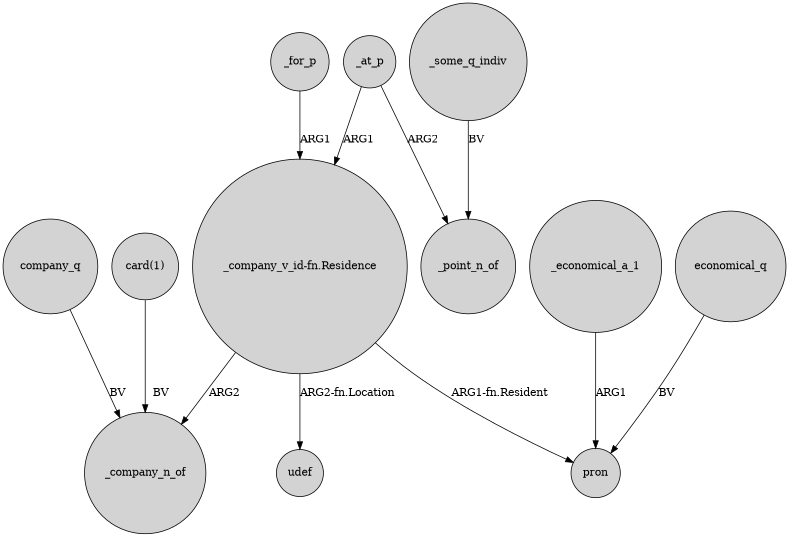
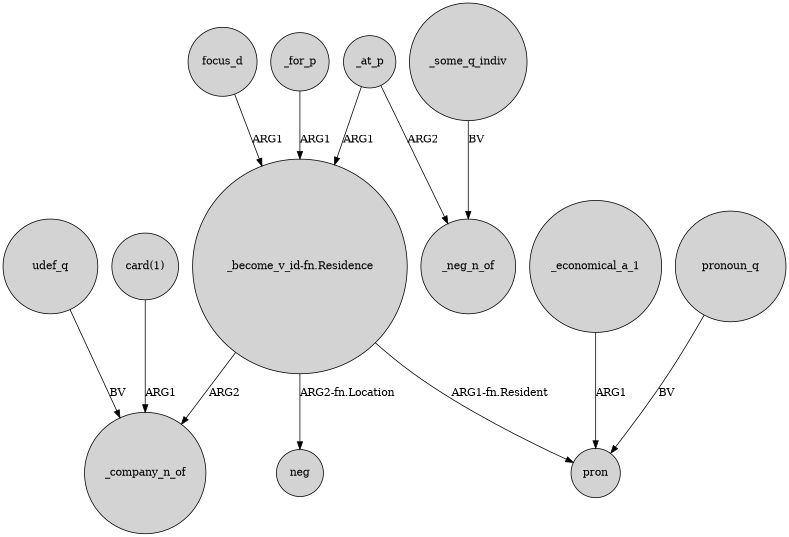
node "focus_d": added
node "company_q": label "company_q" -> "udef_q"
node "_company_v_id-fn.Residence": label "_company_v_id-fn.Residence" -> "_become_v_id-fn.Residence"
node "_point_n_of": label "_point_n_of" -> "_neg_n_of"
node "economical_q": label "economical_q" -> "pronoun_q"
edge "card(1)" -> "_company_n_of": label "BV" -> "ARG1"
node "udef": label "udef" -> "neg"
